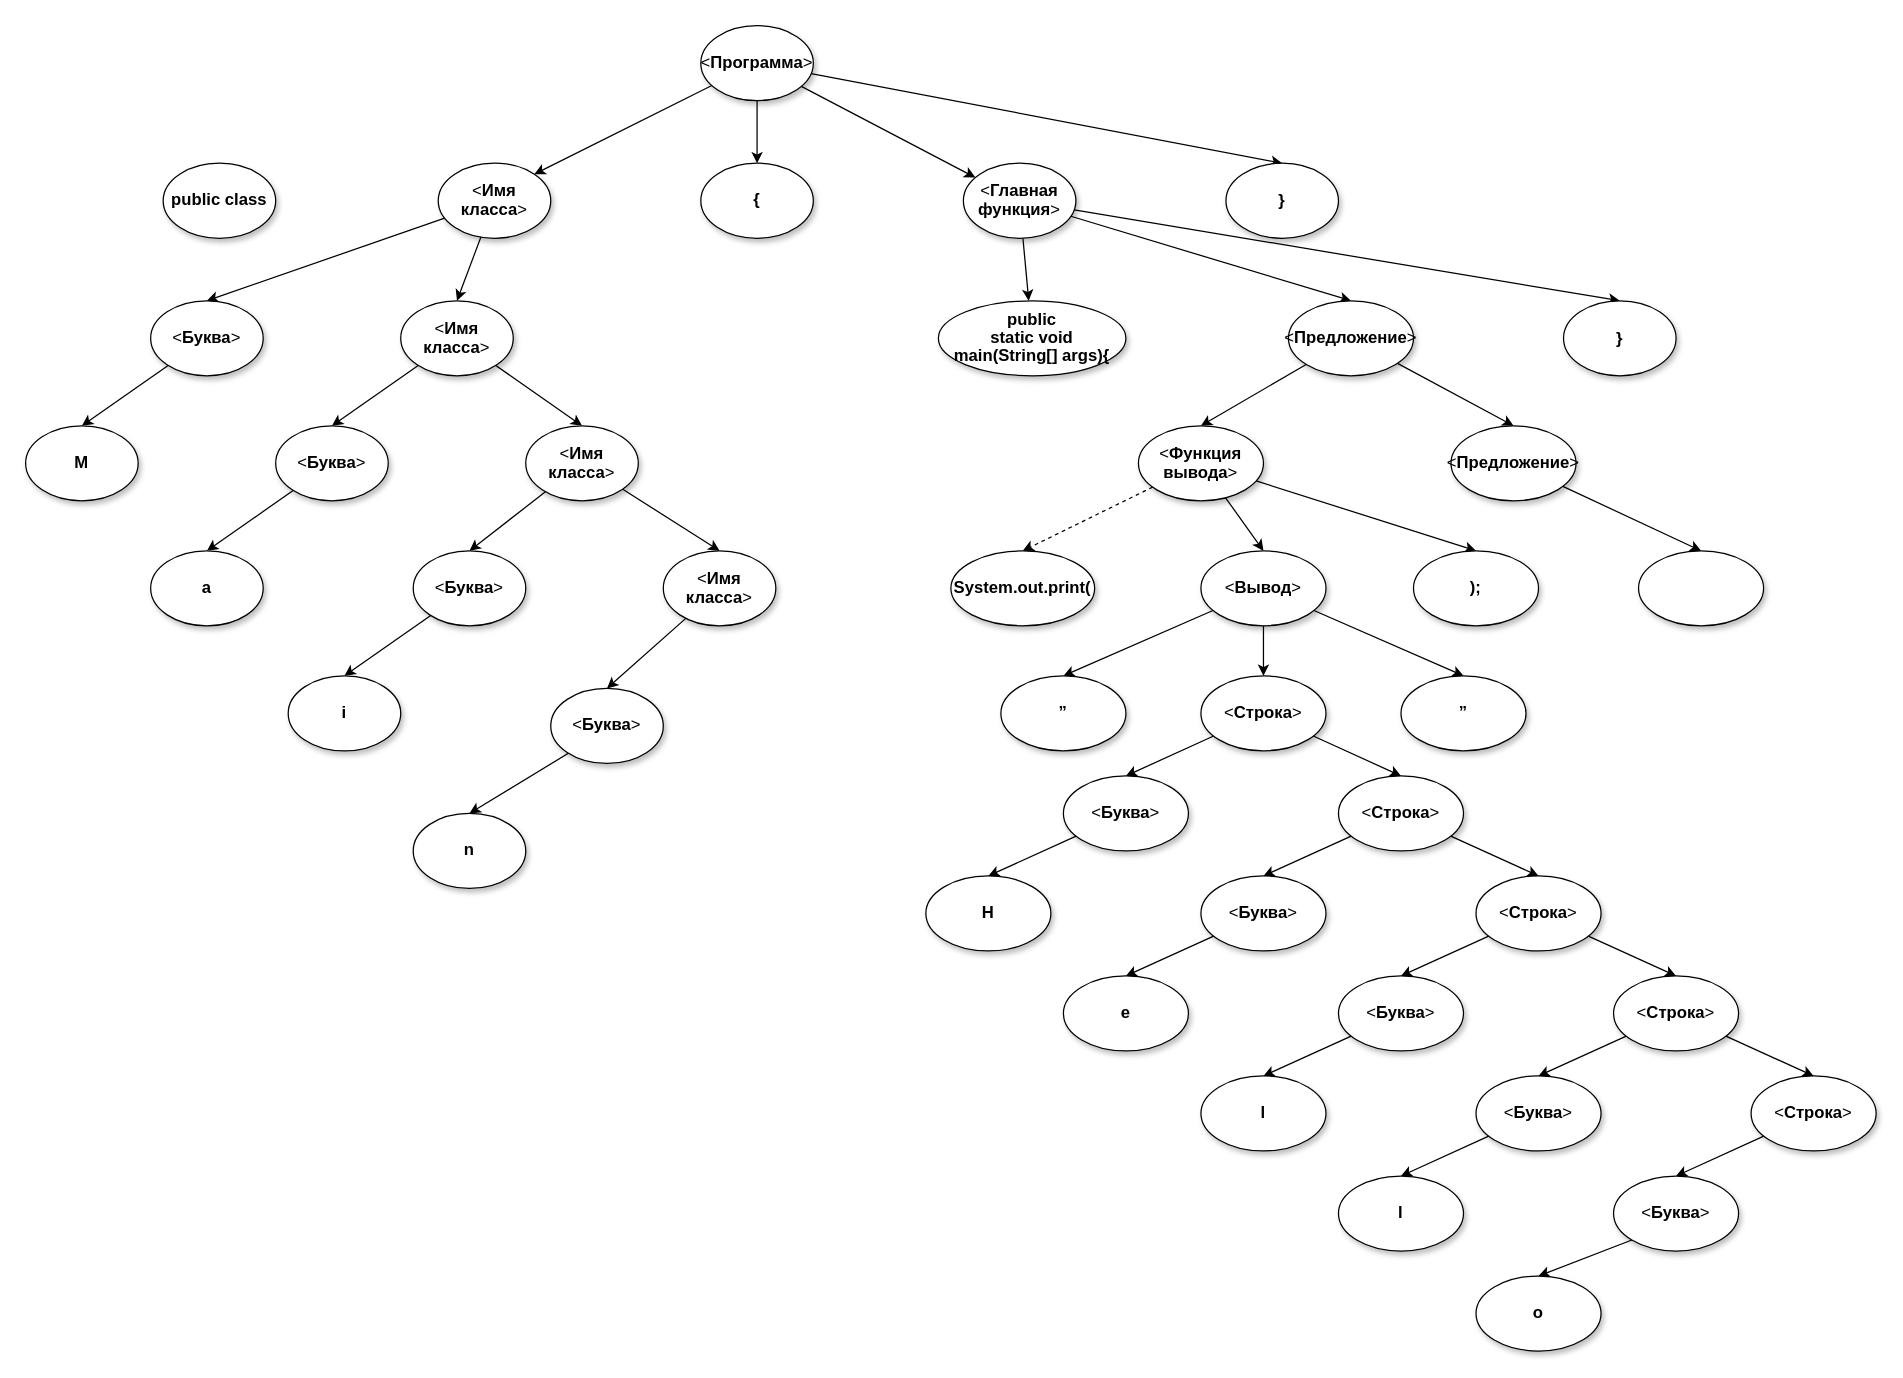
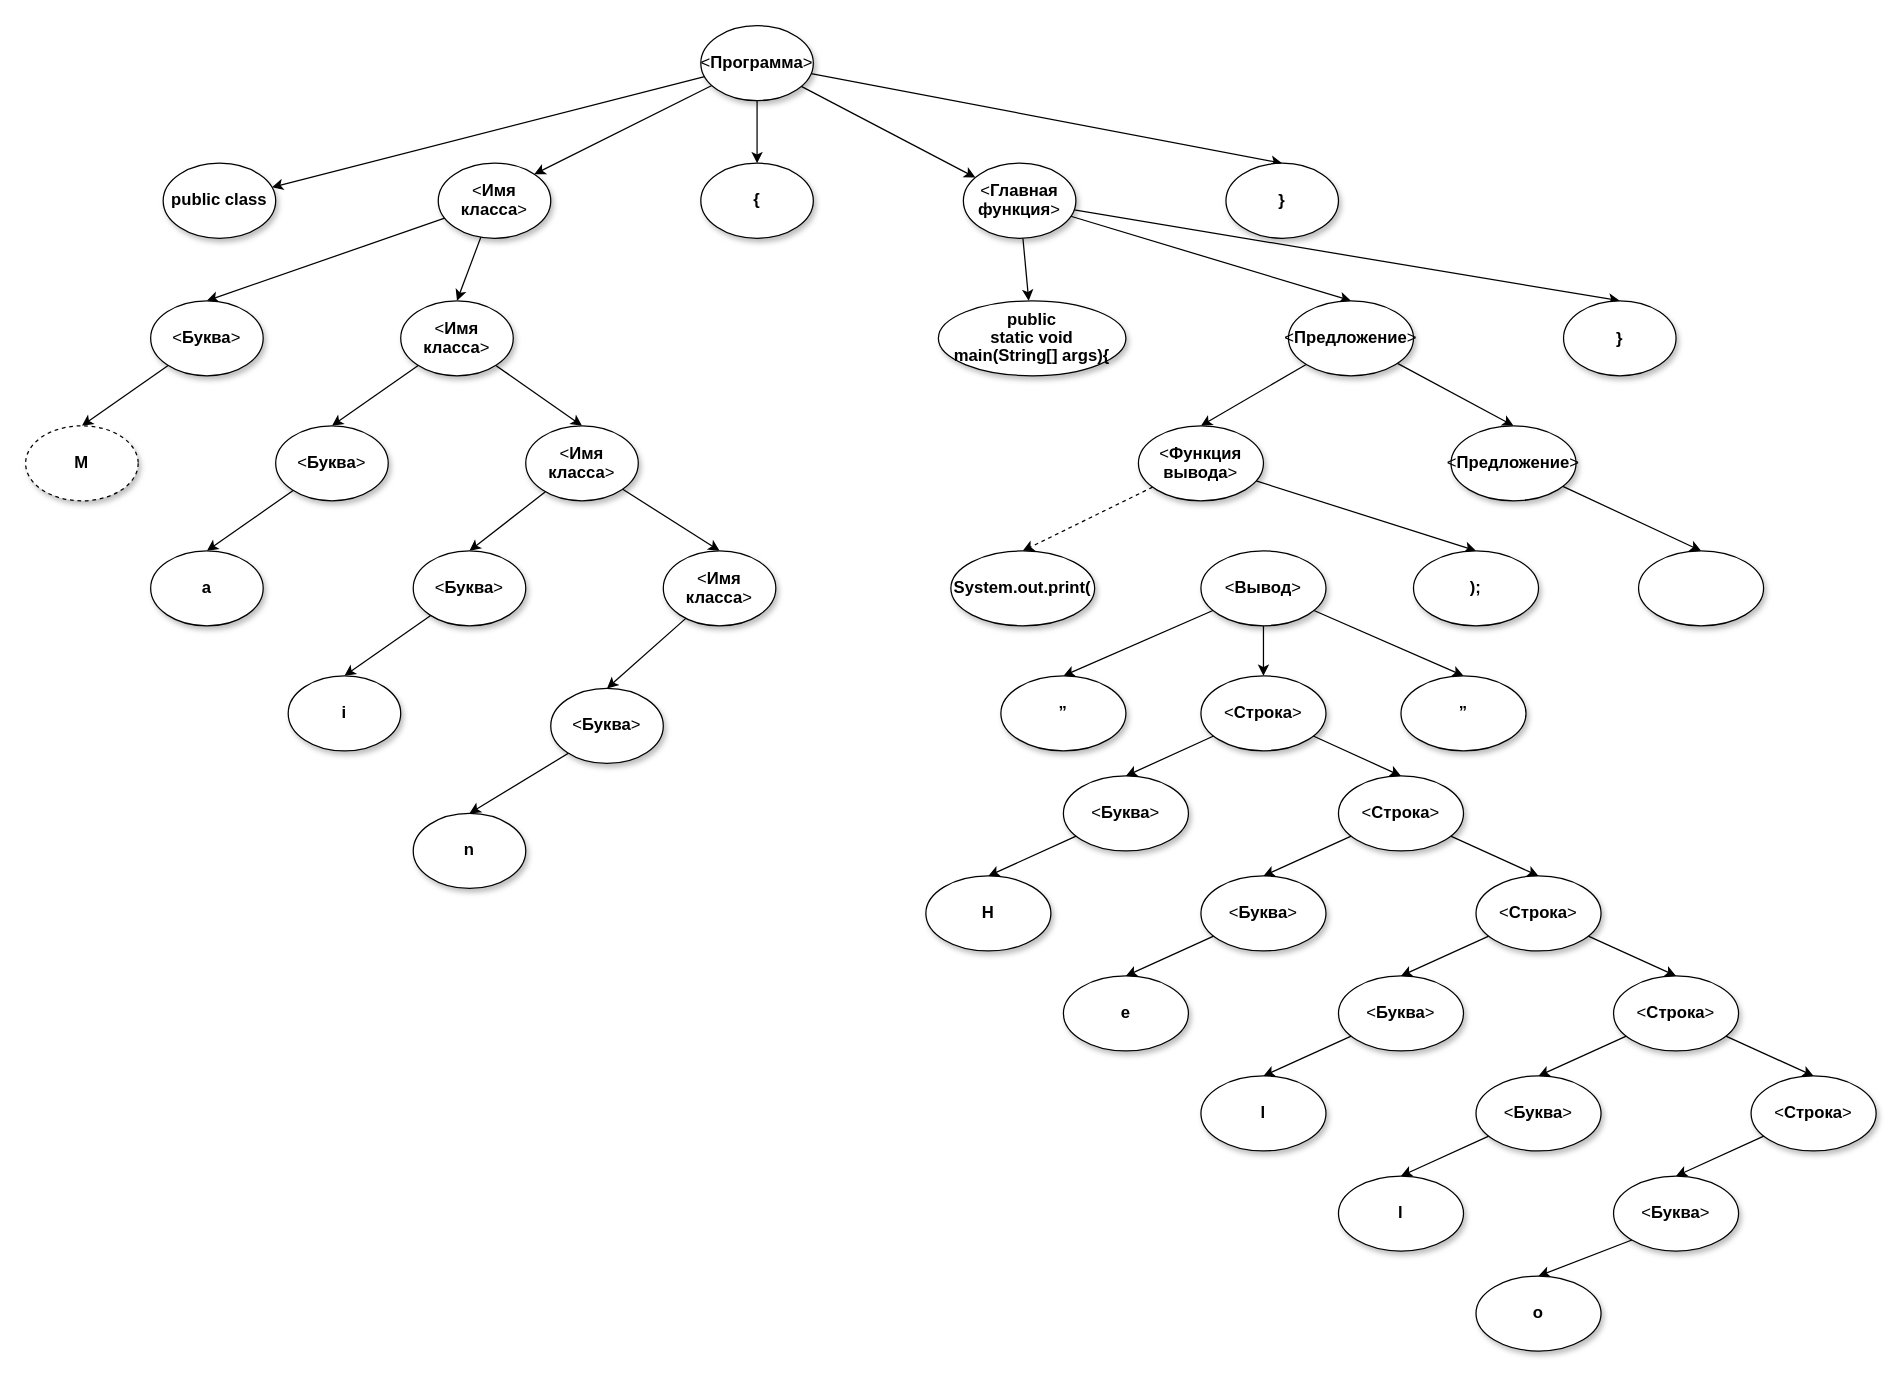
edge "<Программа>" -> "public class": added
node "M": style solid -> dashed
edge "<Функция вывода>" -> "<Вывод>": removed
